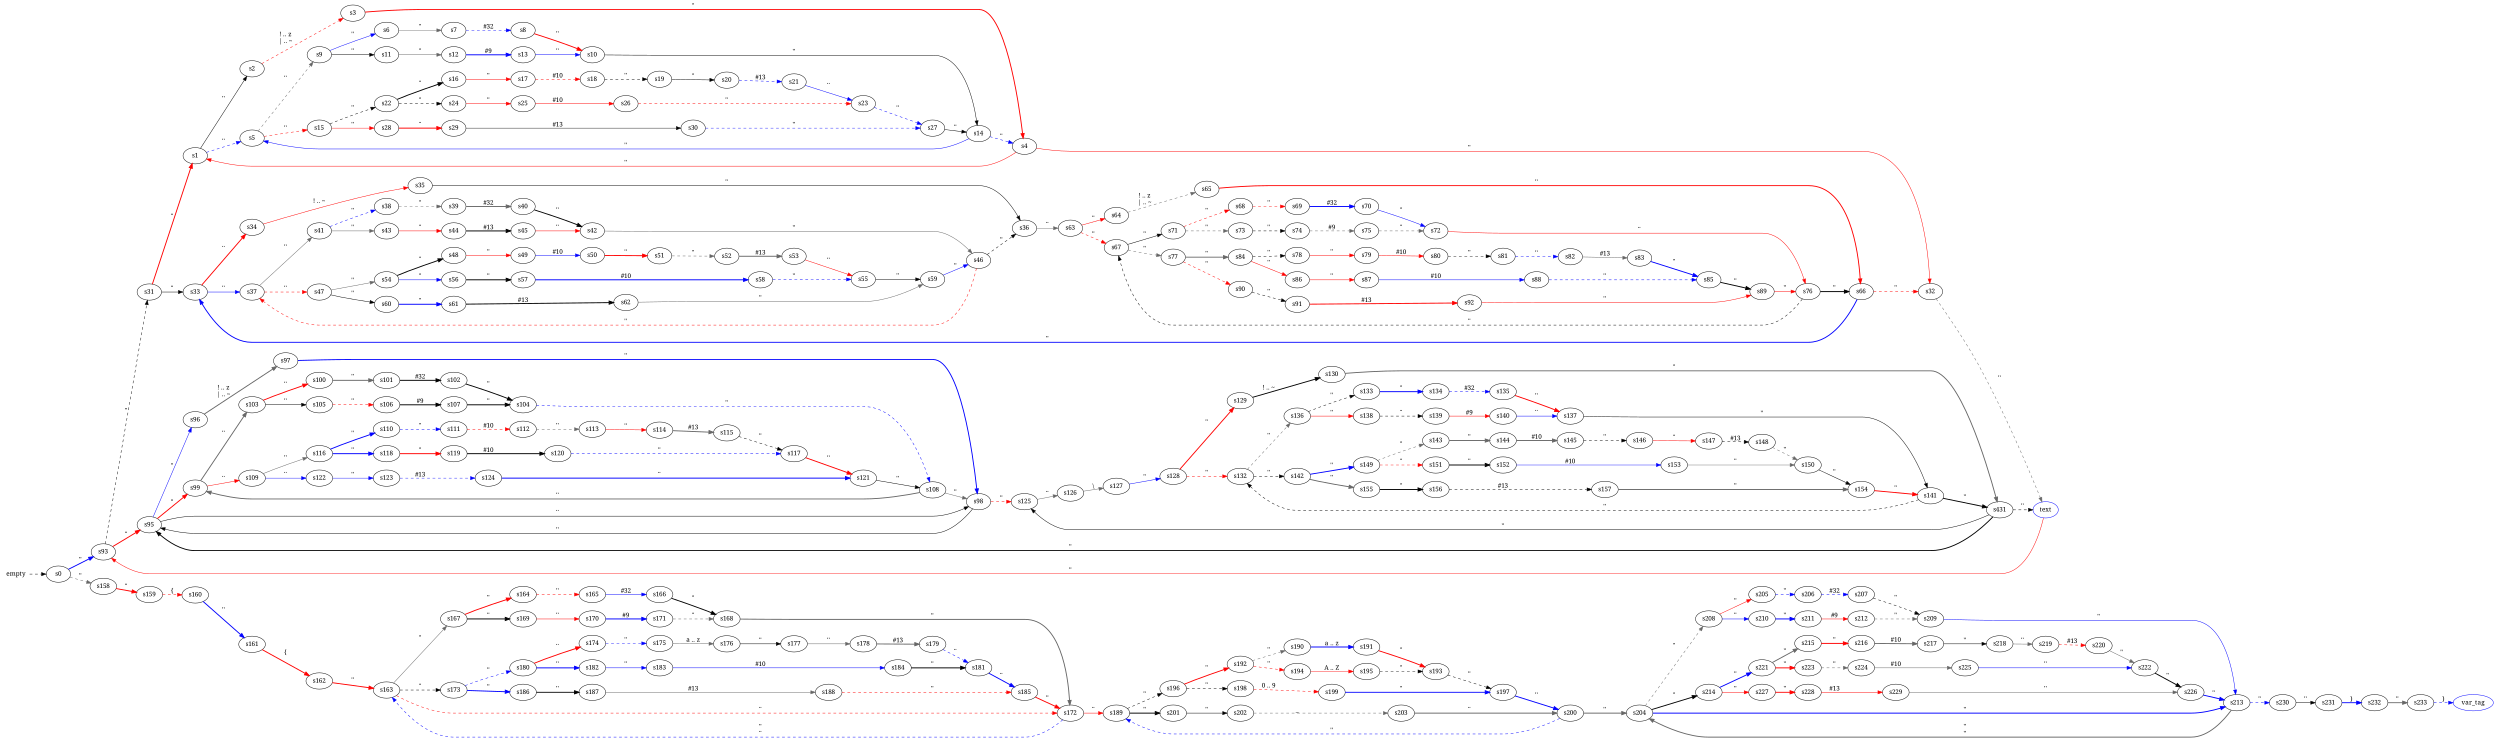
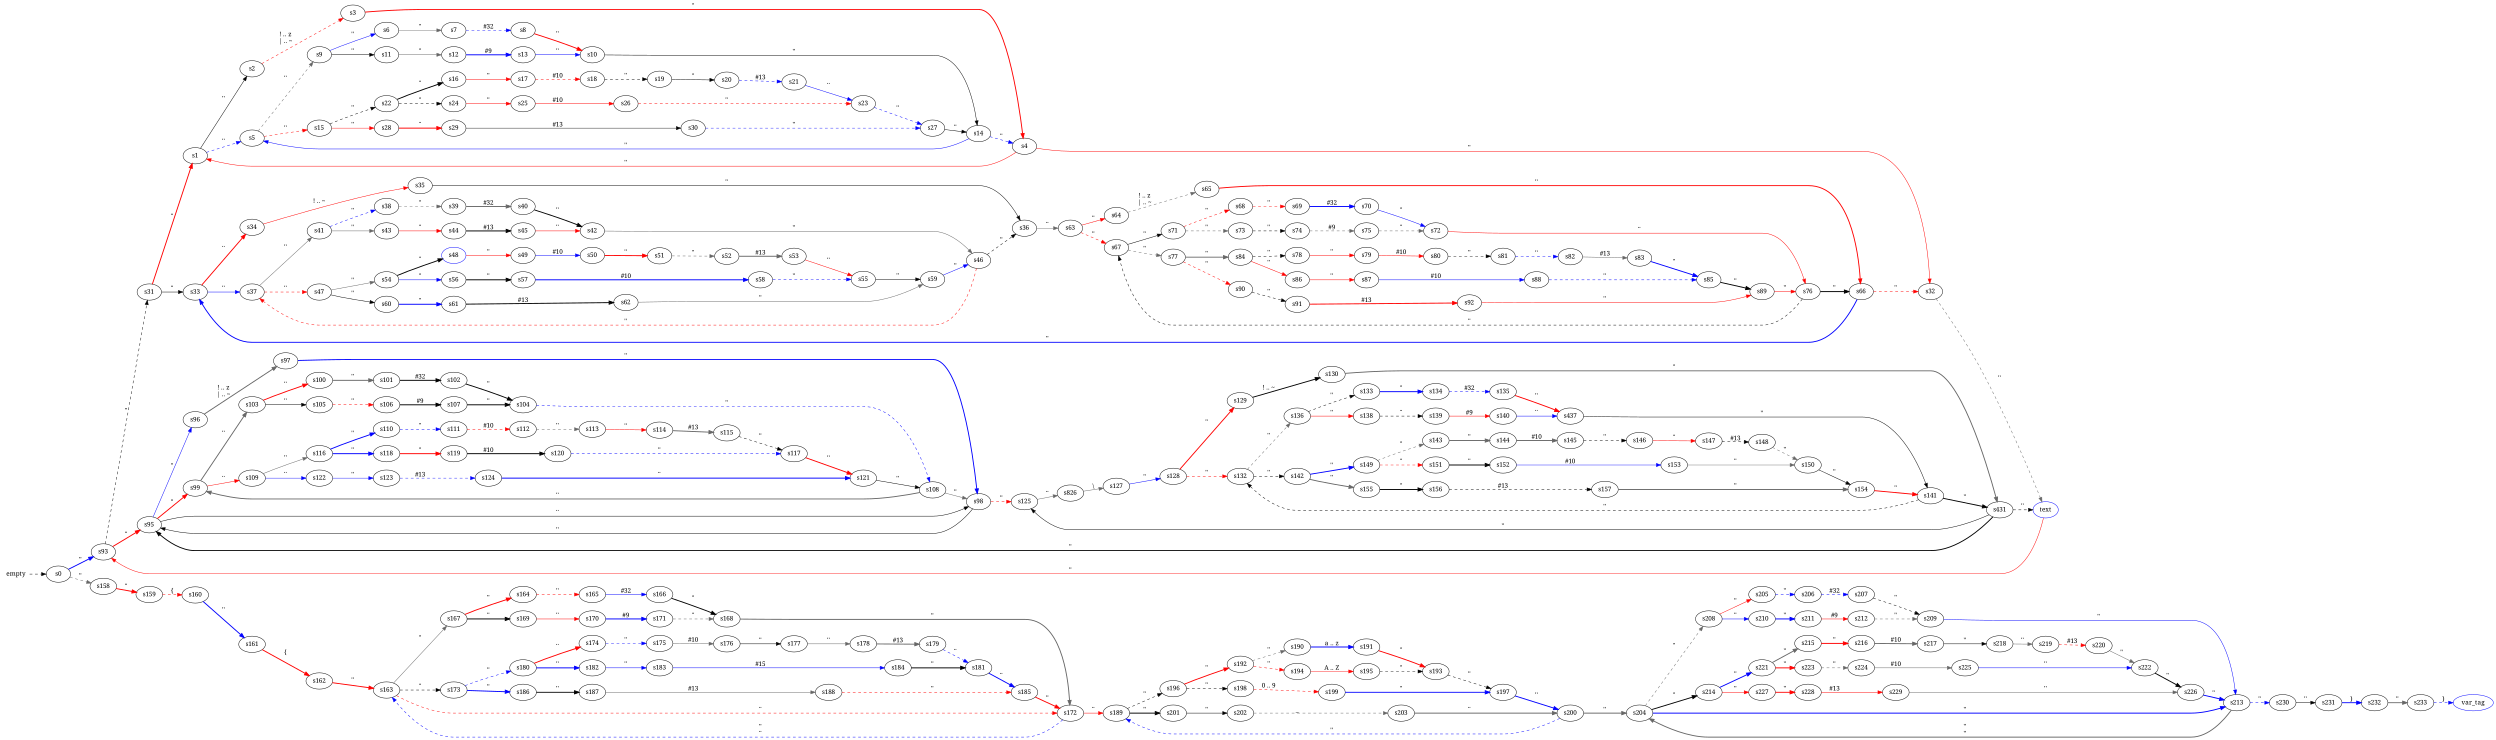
node "s48": color black -> blue
node "s137": label "s137" -> "s437"
node "s126": label "s126" -> "s826"
edge "s175" -> "s176": label "a .. z" -> "#10"
edge "s183" -> "s184": label "#10" -> "#15"
